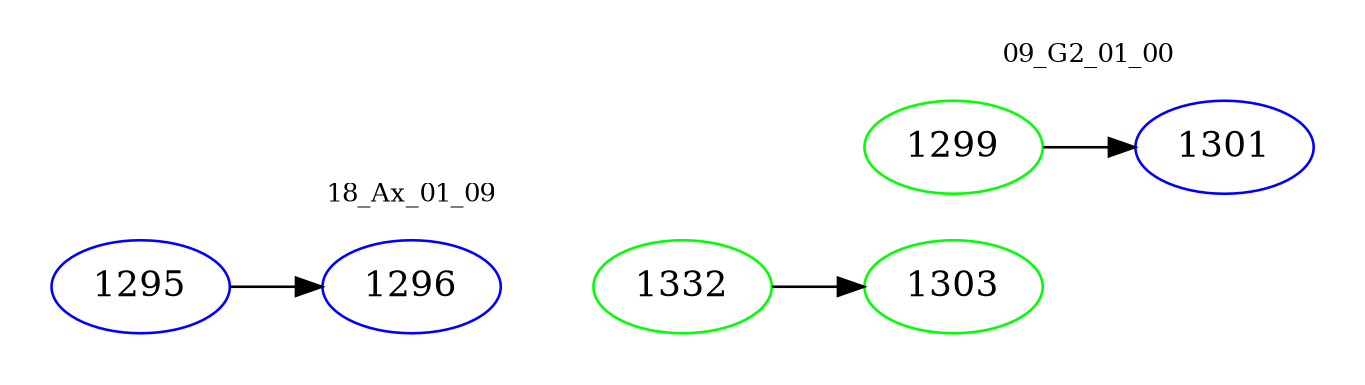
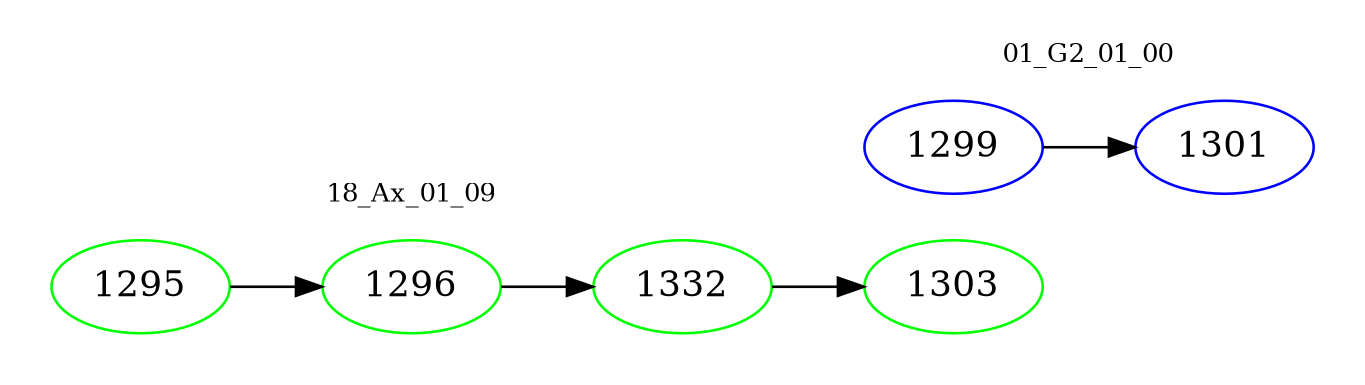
cluster "09_G2_01_00": label "09_G2_01_00" -> "01_G2_01_00"
node "1299": color green -> blue
node "1295": color blue -> green
node "1296": color blue -> green
edge "1296" -> "1332": added
